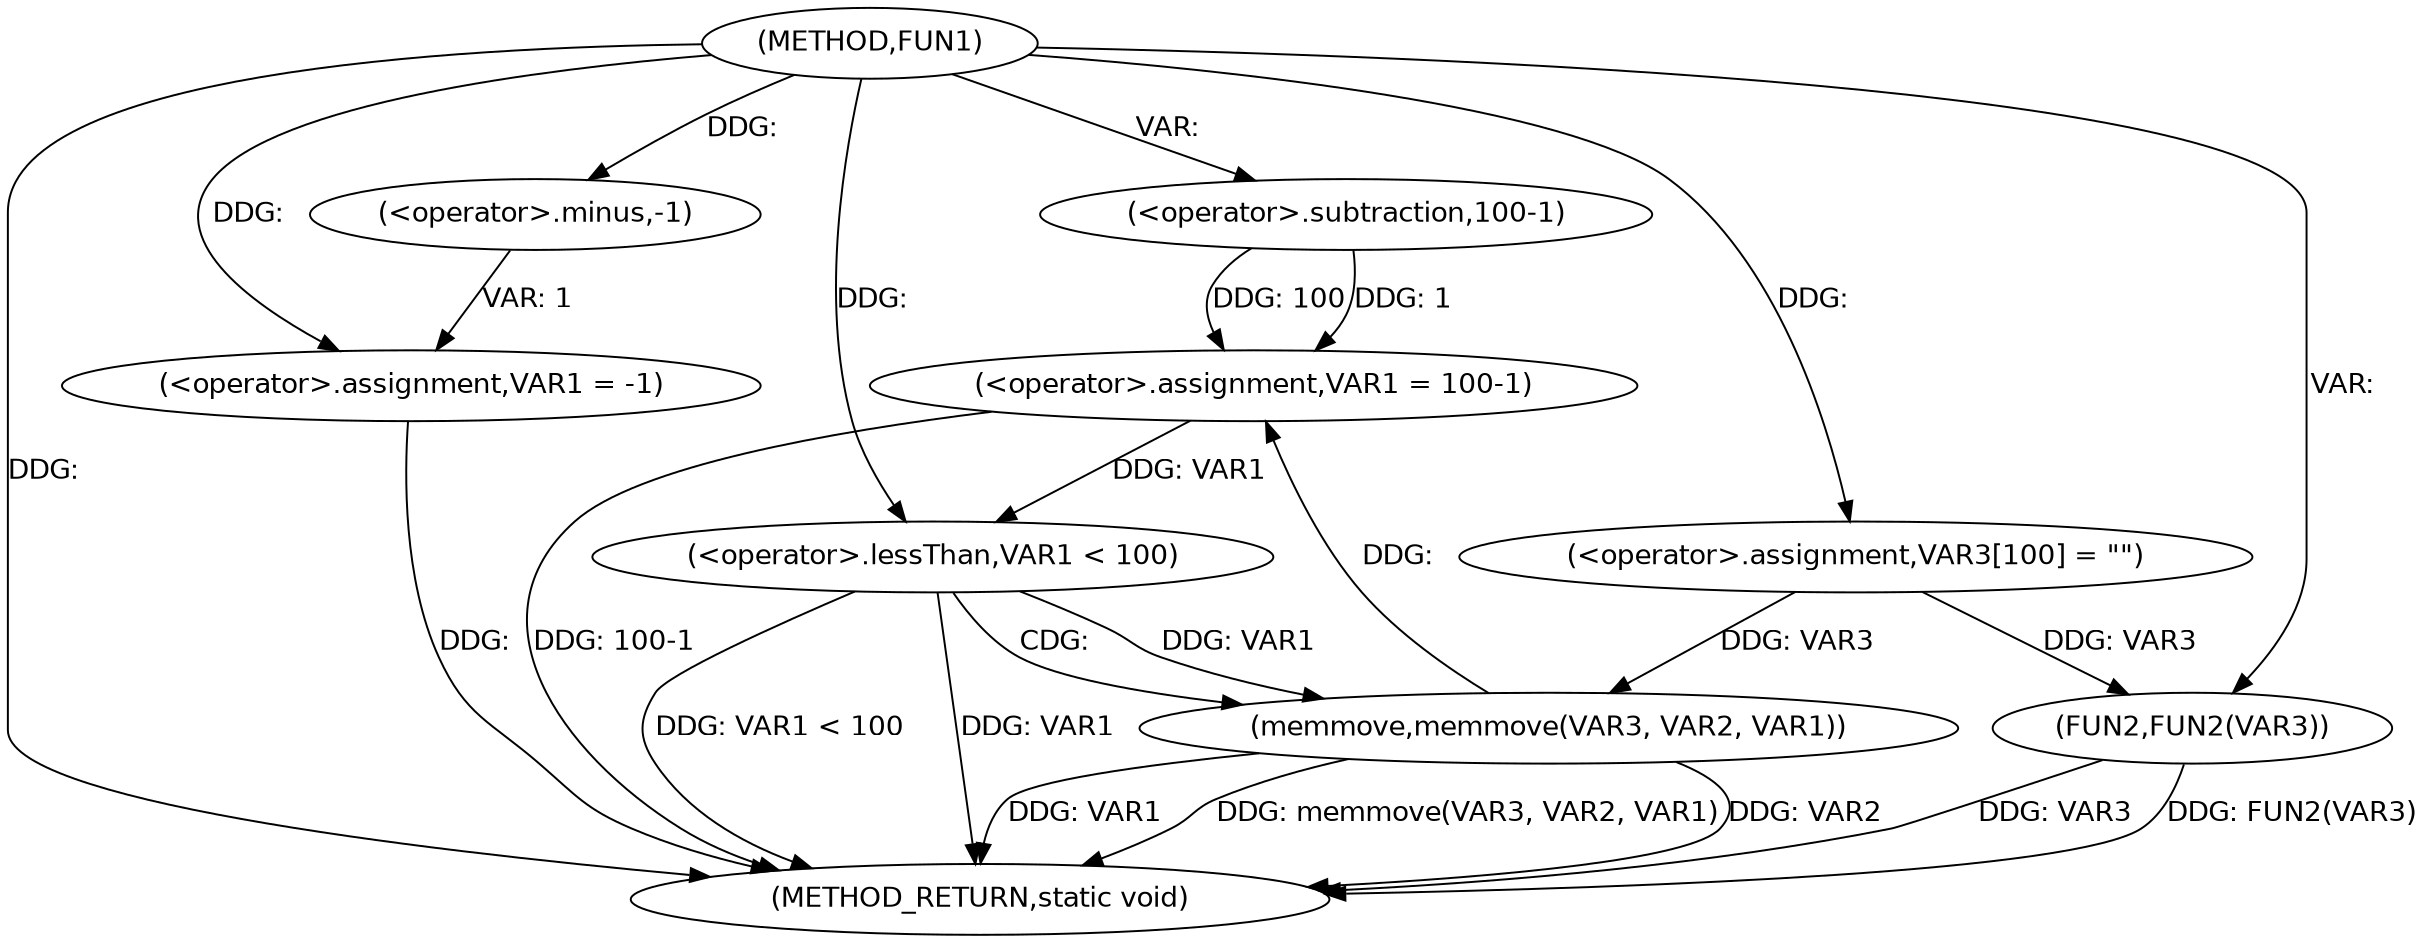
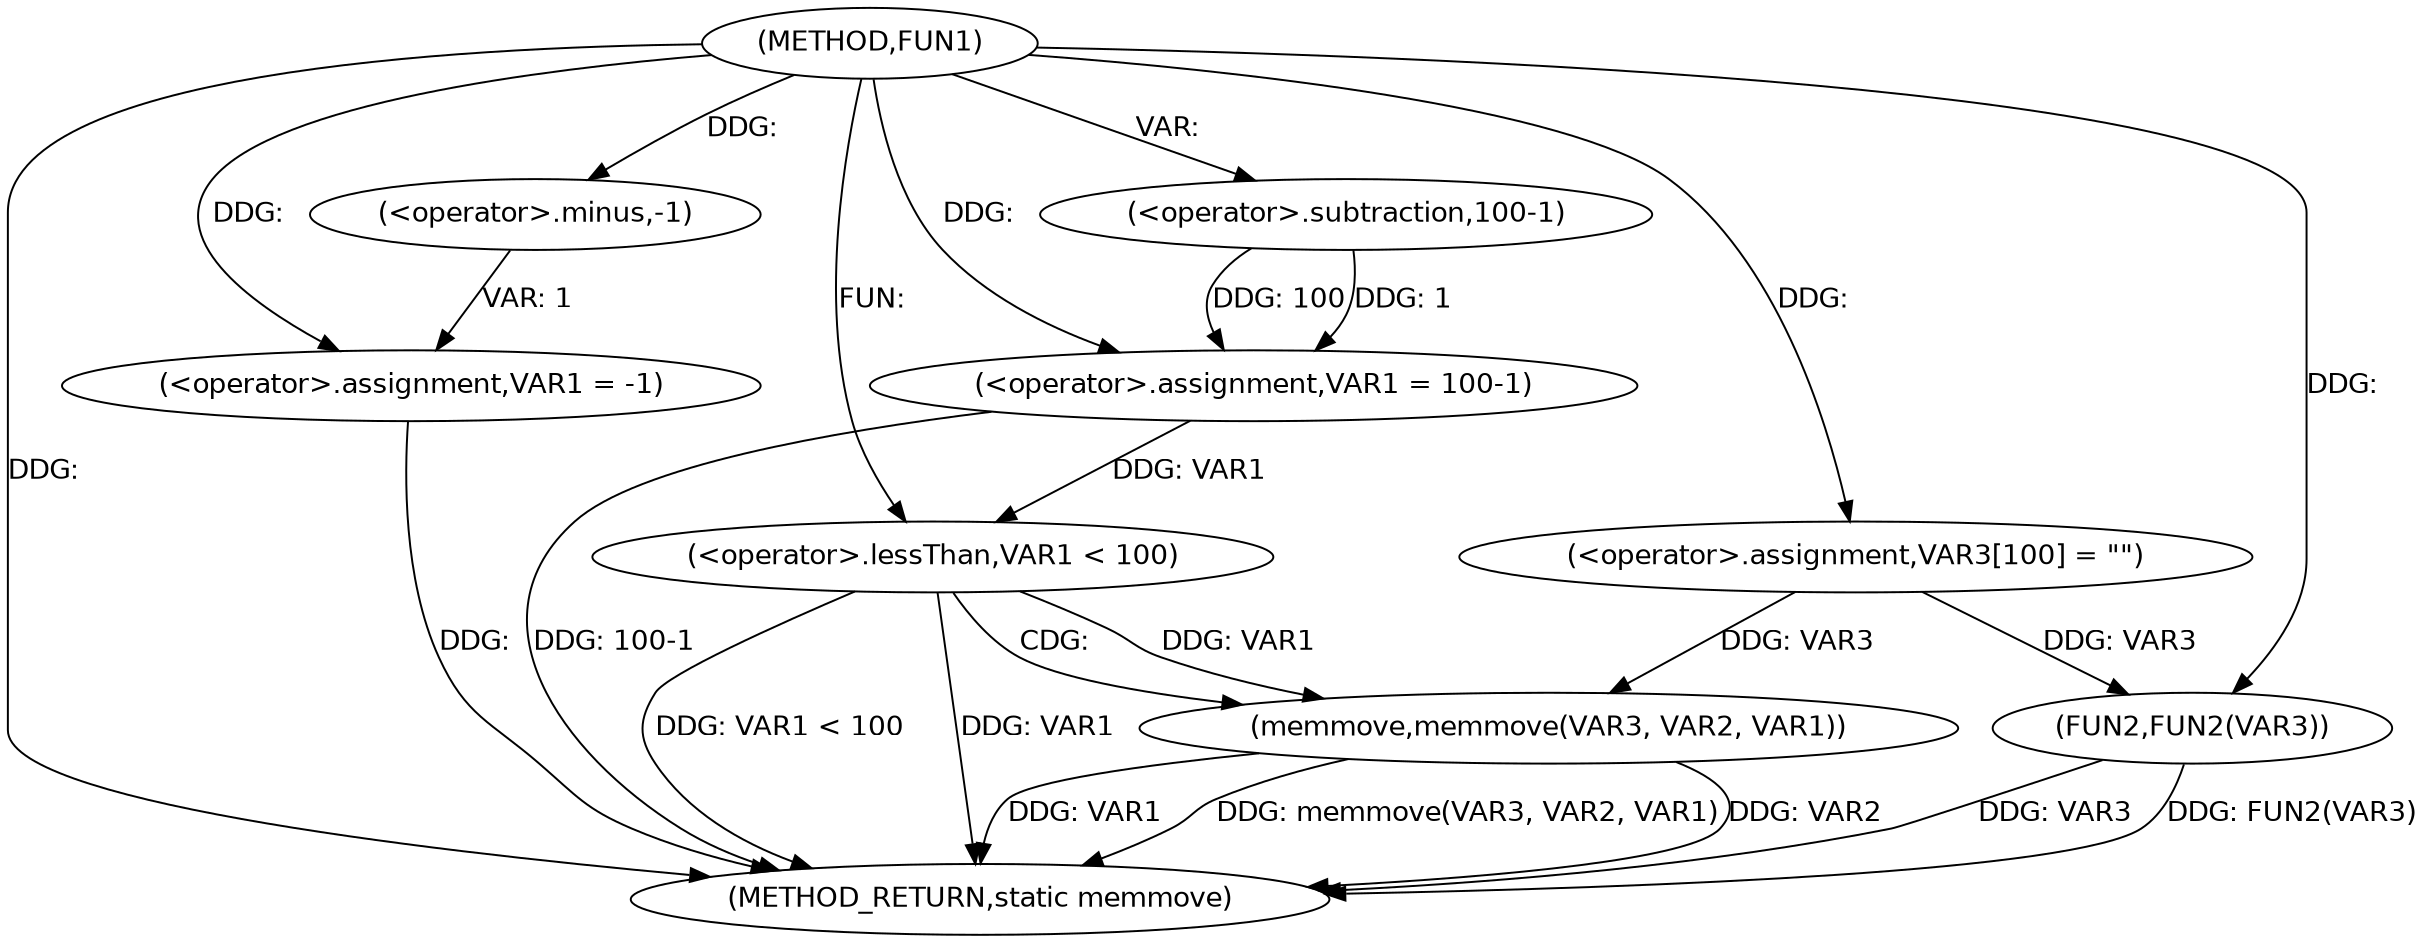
edge "(METHOD,FUN1)" -> "(<operator>.lessThan,VAR1 < 100)": label "DDG: " -> "FUN: "
edge "(METHOD,FUN1)" -> "(FUN2,FUN2(VAR3))": label "VAR: " -> "DDG: "
edge "(memmove,memmove(VAR3, VAR2, VAR1))" -> "(<operator>.assignment,VAR1 = 100-1)": now "(METHOD,FUN1)" -> "(<operator>.assignment,VAR1 = 100-1)"
node "(METHOD_RETURN,static void)": label "(METHOD_RETURN,static void)" -> "(METHOD_RETURN,static memmove)"
